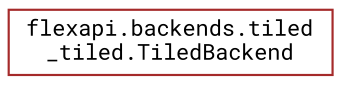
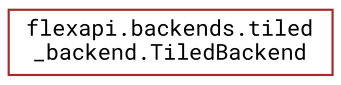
node "flexapi.backends.tiled _tiled.TiledBackend": label "flexapi.backends.tiled _tiled.TiledBackend" -> "flexapi.backends.tiled _backend.TiledBackend"
